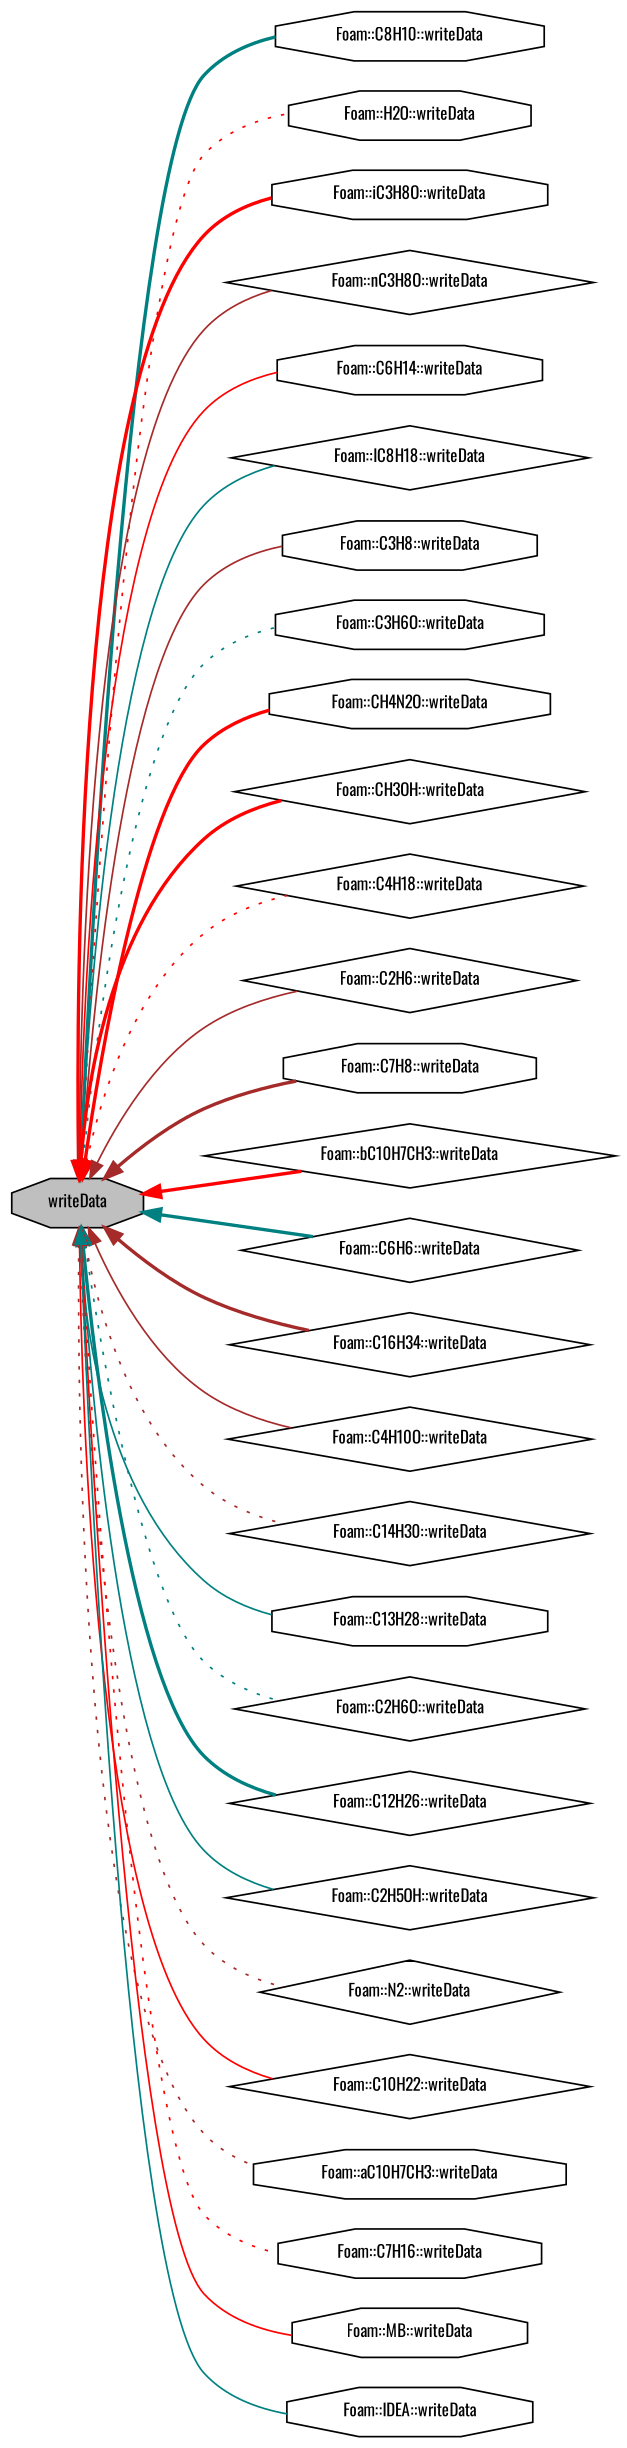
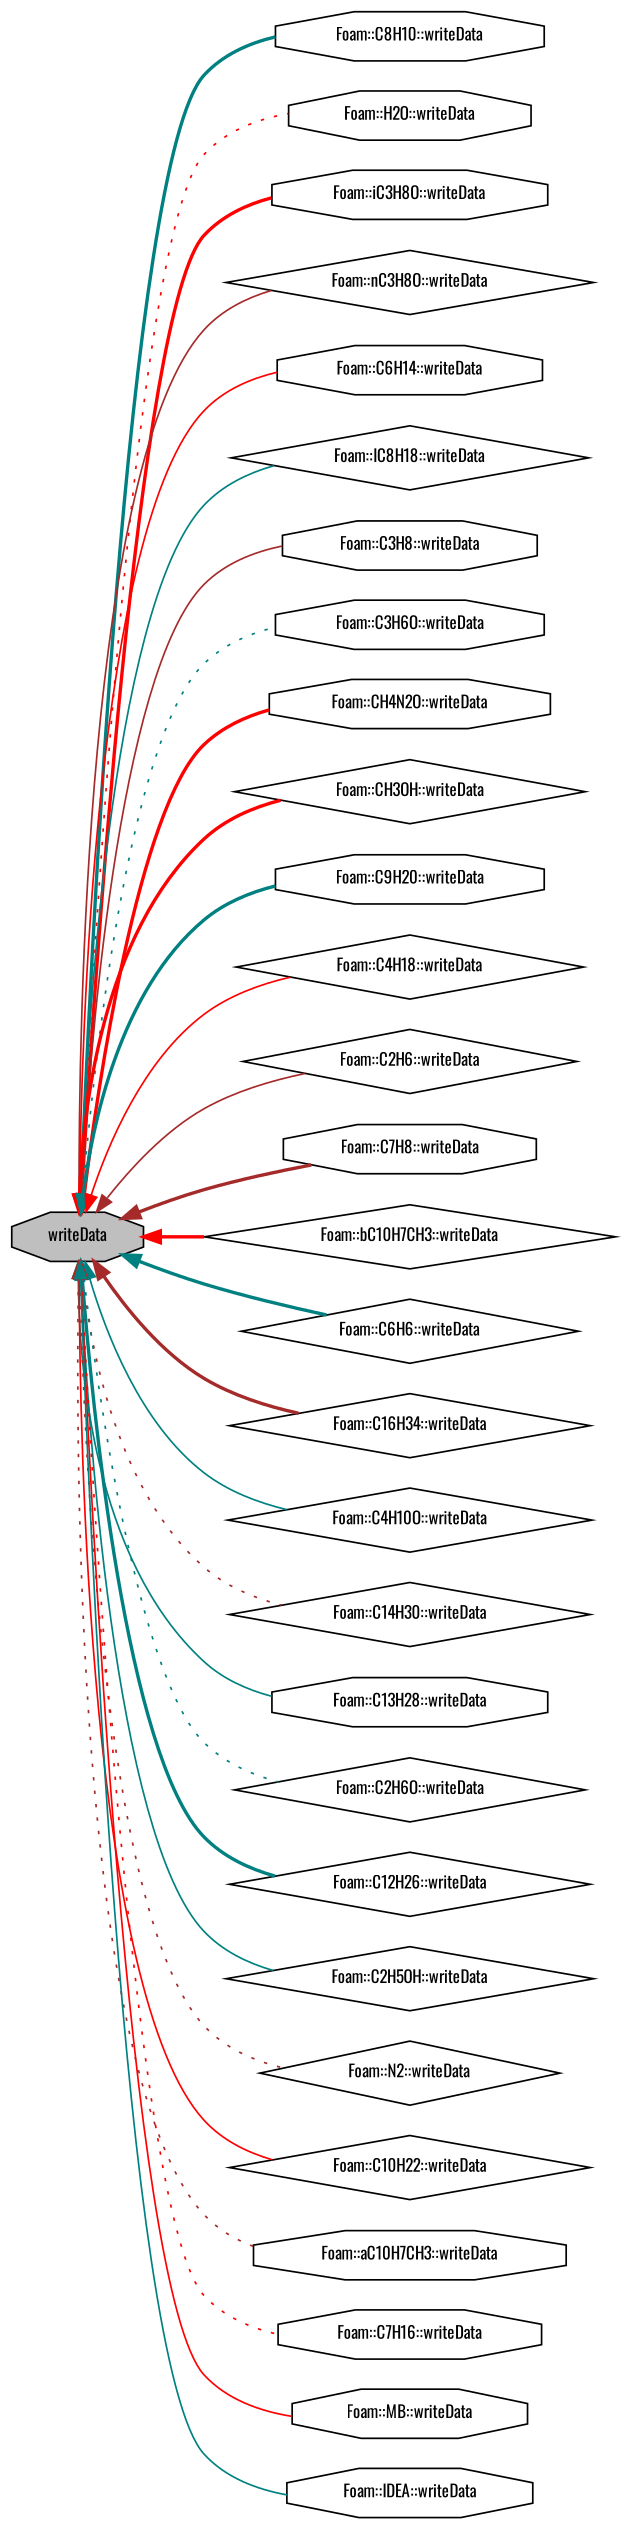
node "Foam::C9H20::writeData": added
edge "Foam::C4H18::writeData" -> "writeData": style dotted -> solid
edge "Foam::C4H10O::writeData" -> "writeData": color brown -> teal
